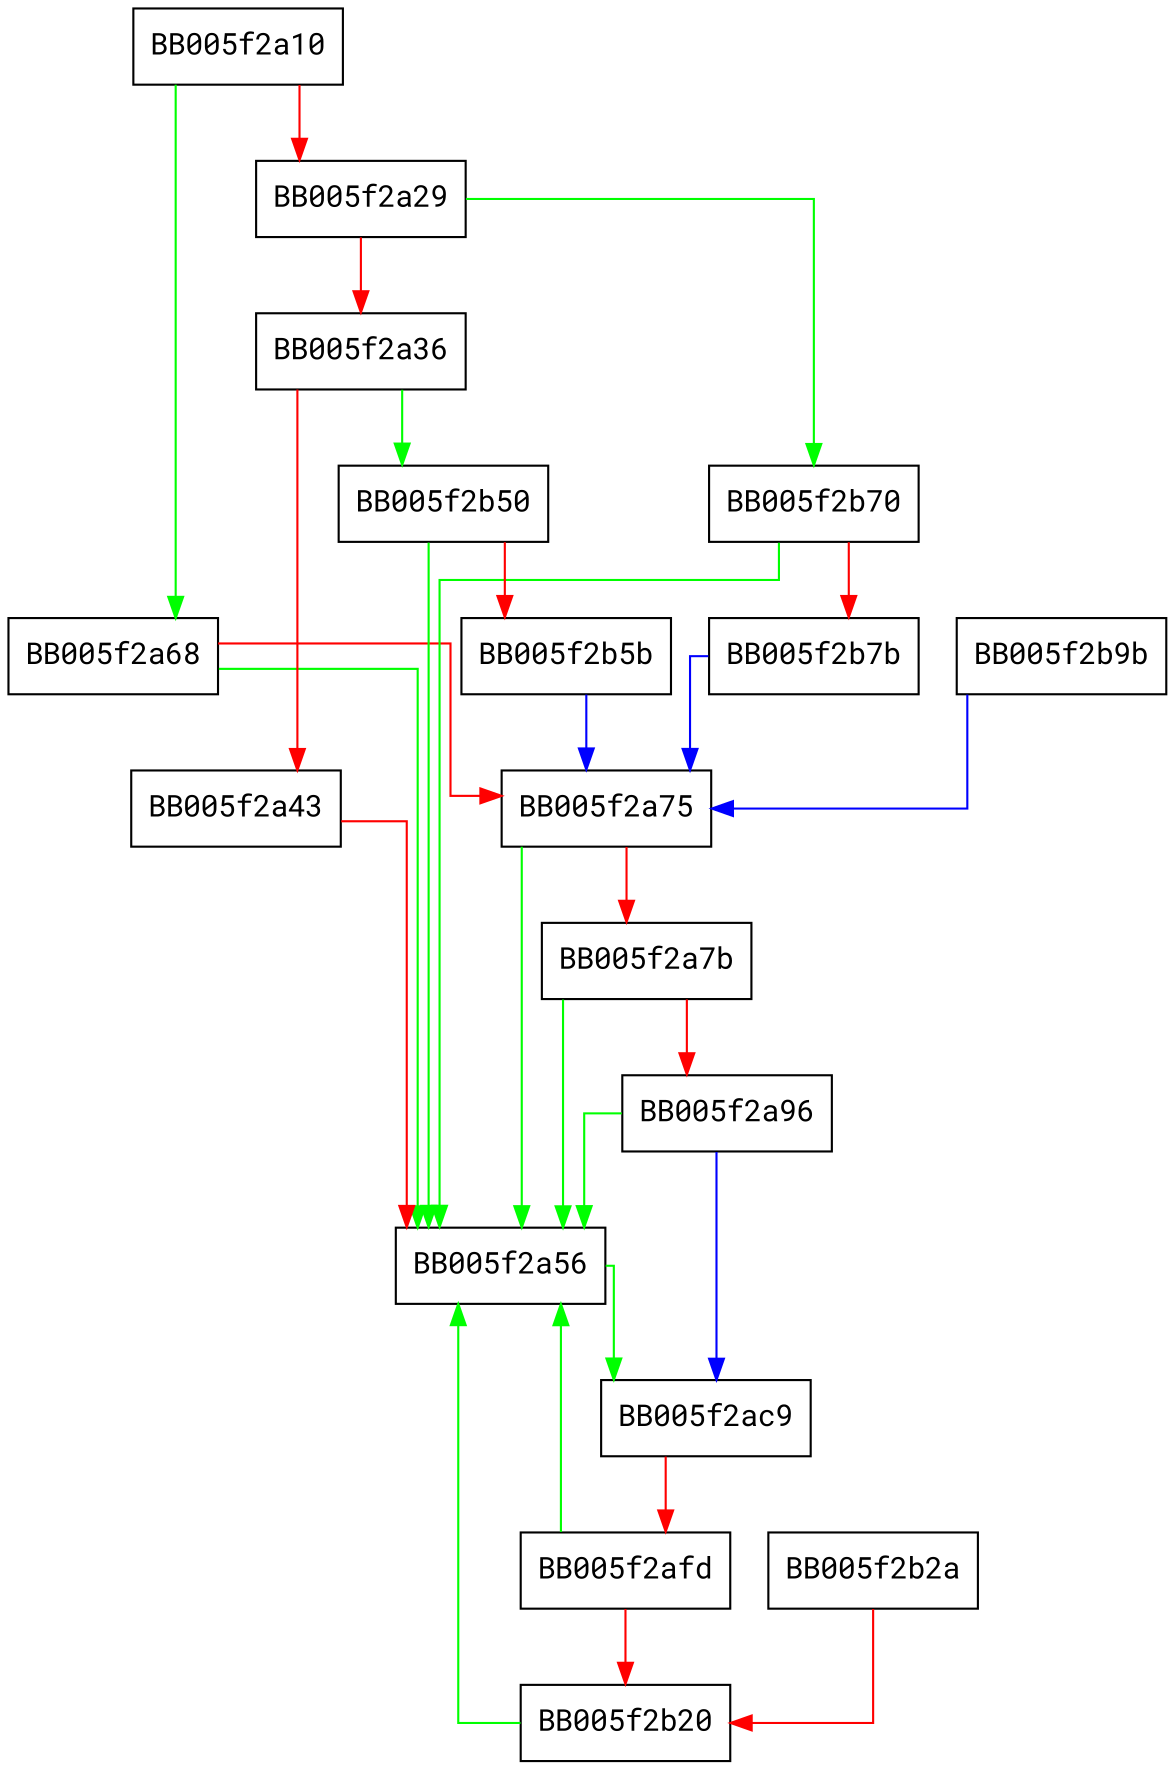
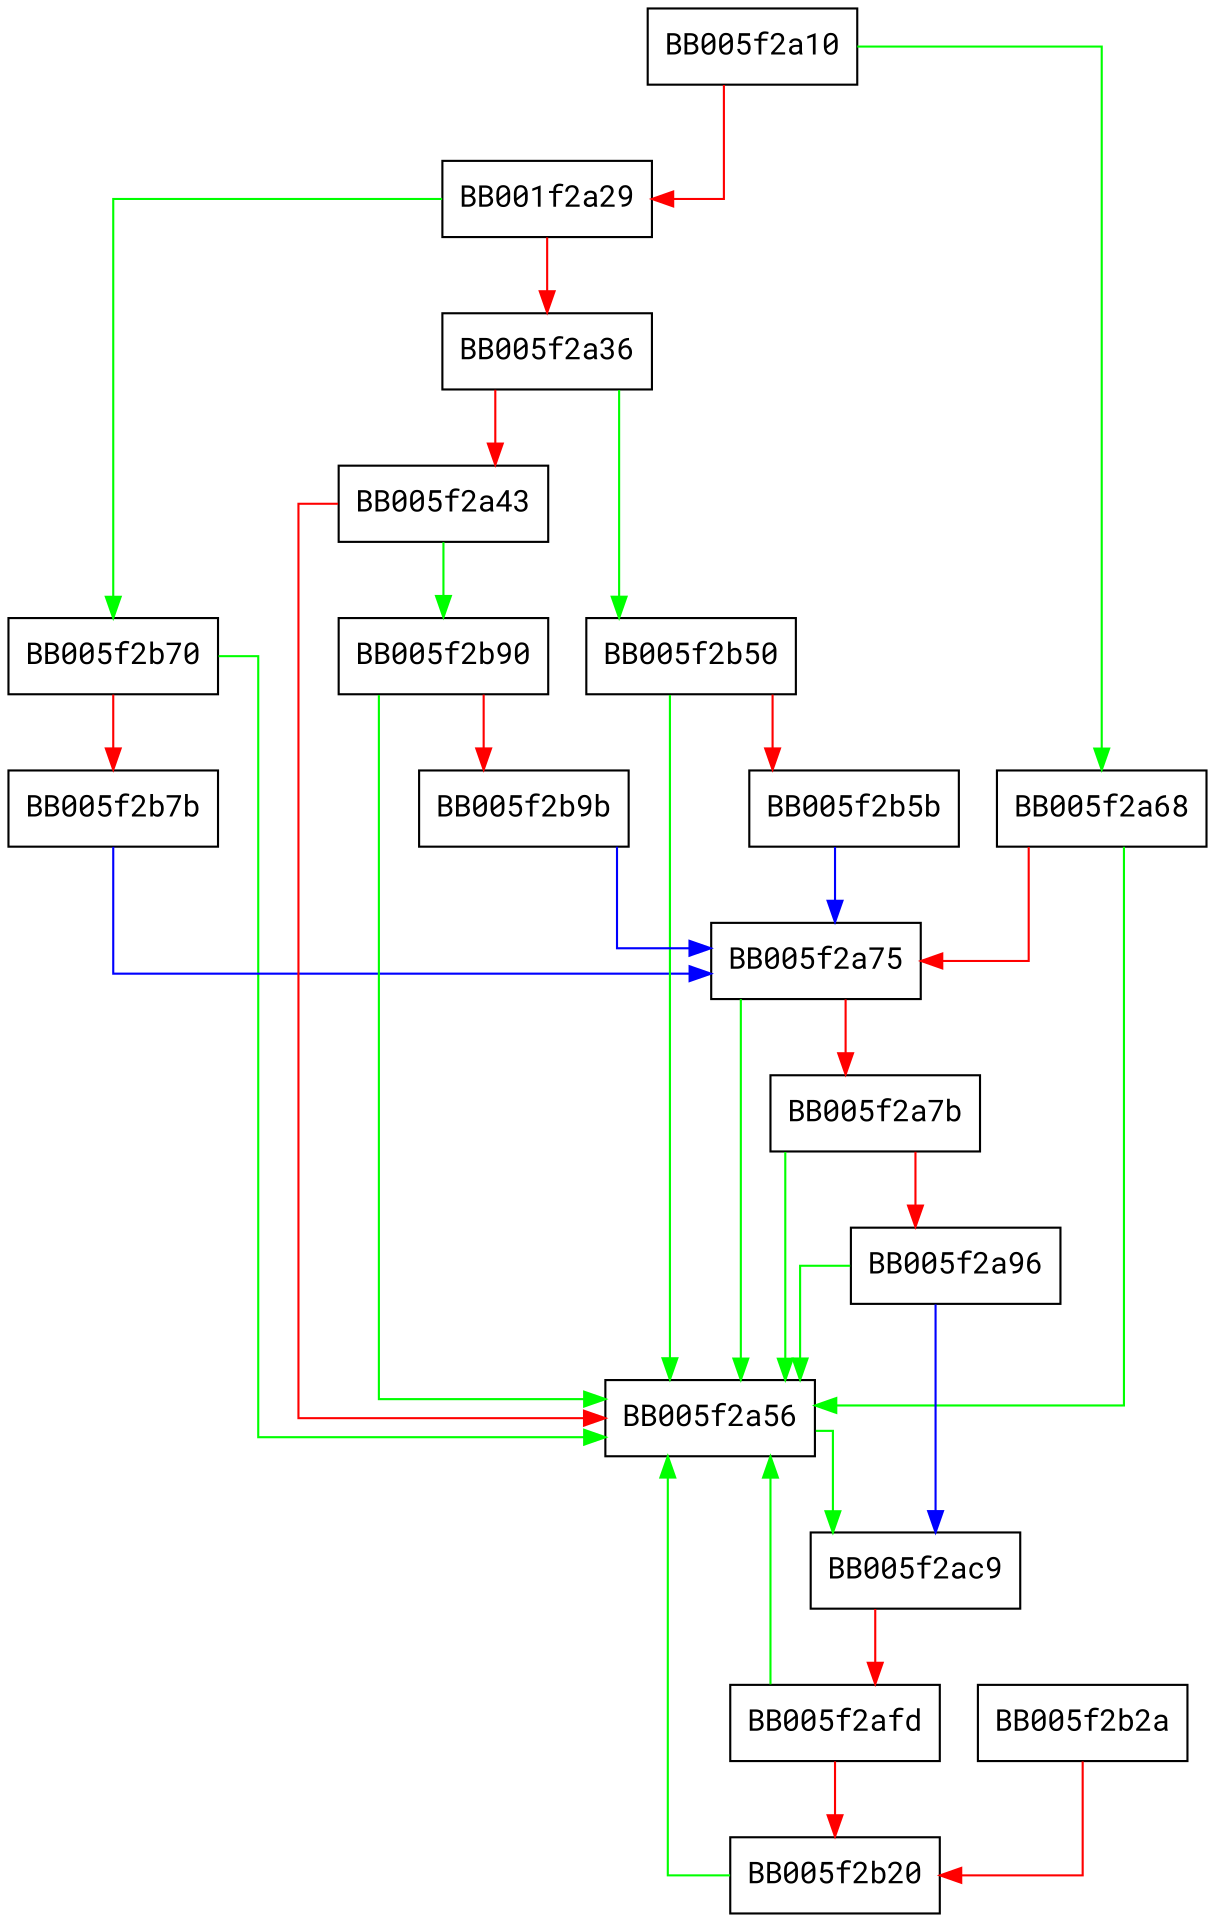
node "BB005f2a29": label "BB005f2a29" -> "BB001f2a29"
node "BB005f2b90": added
